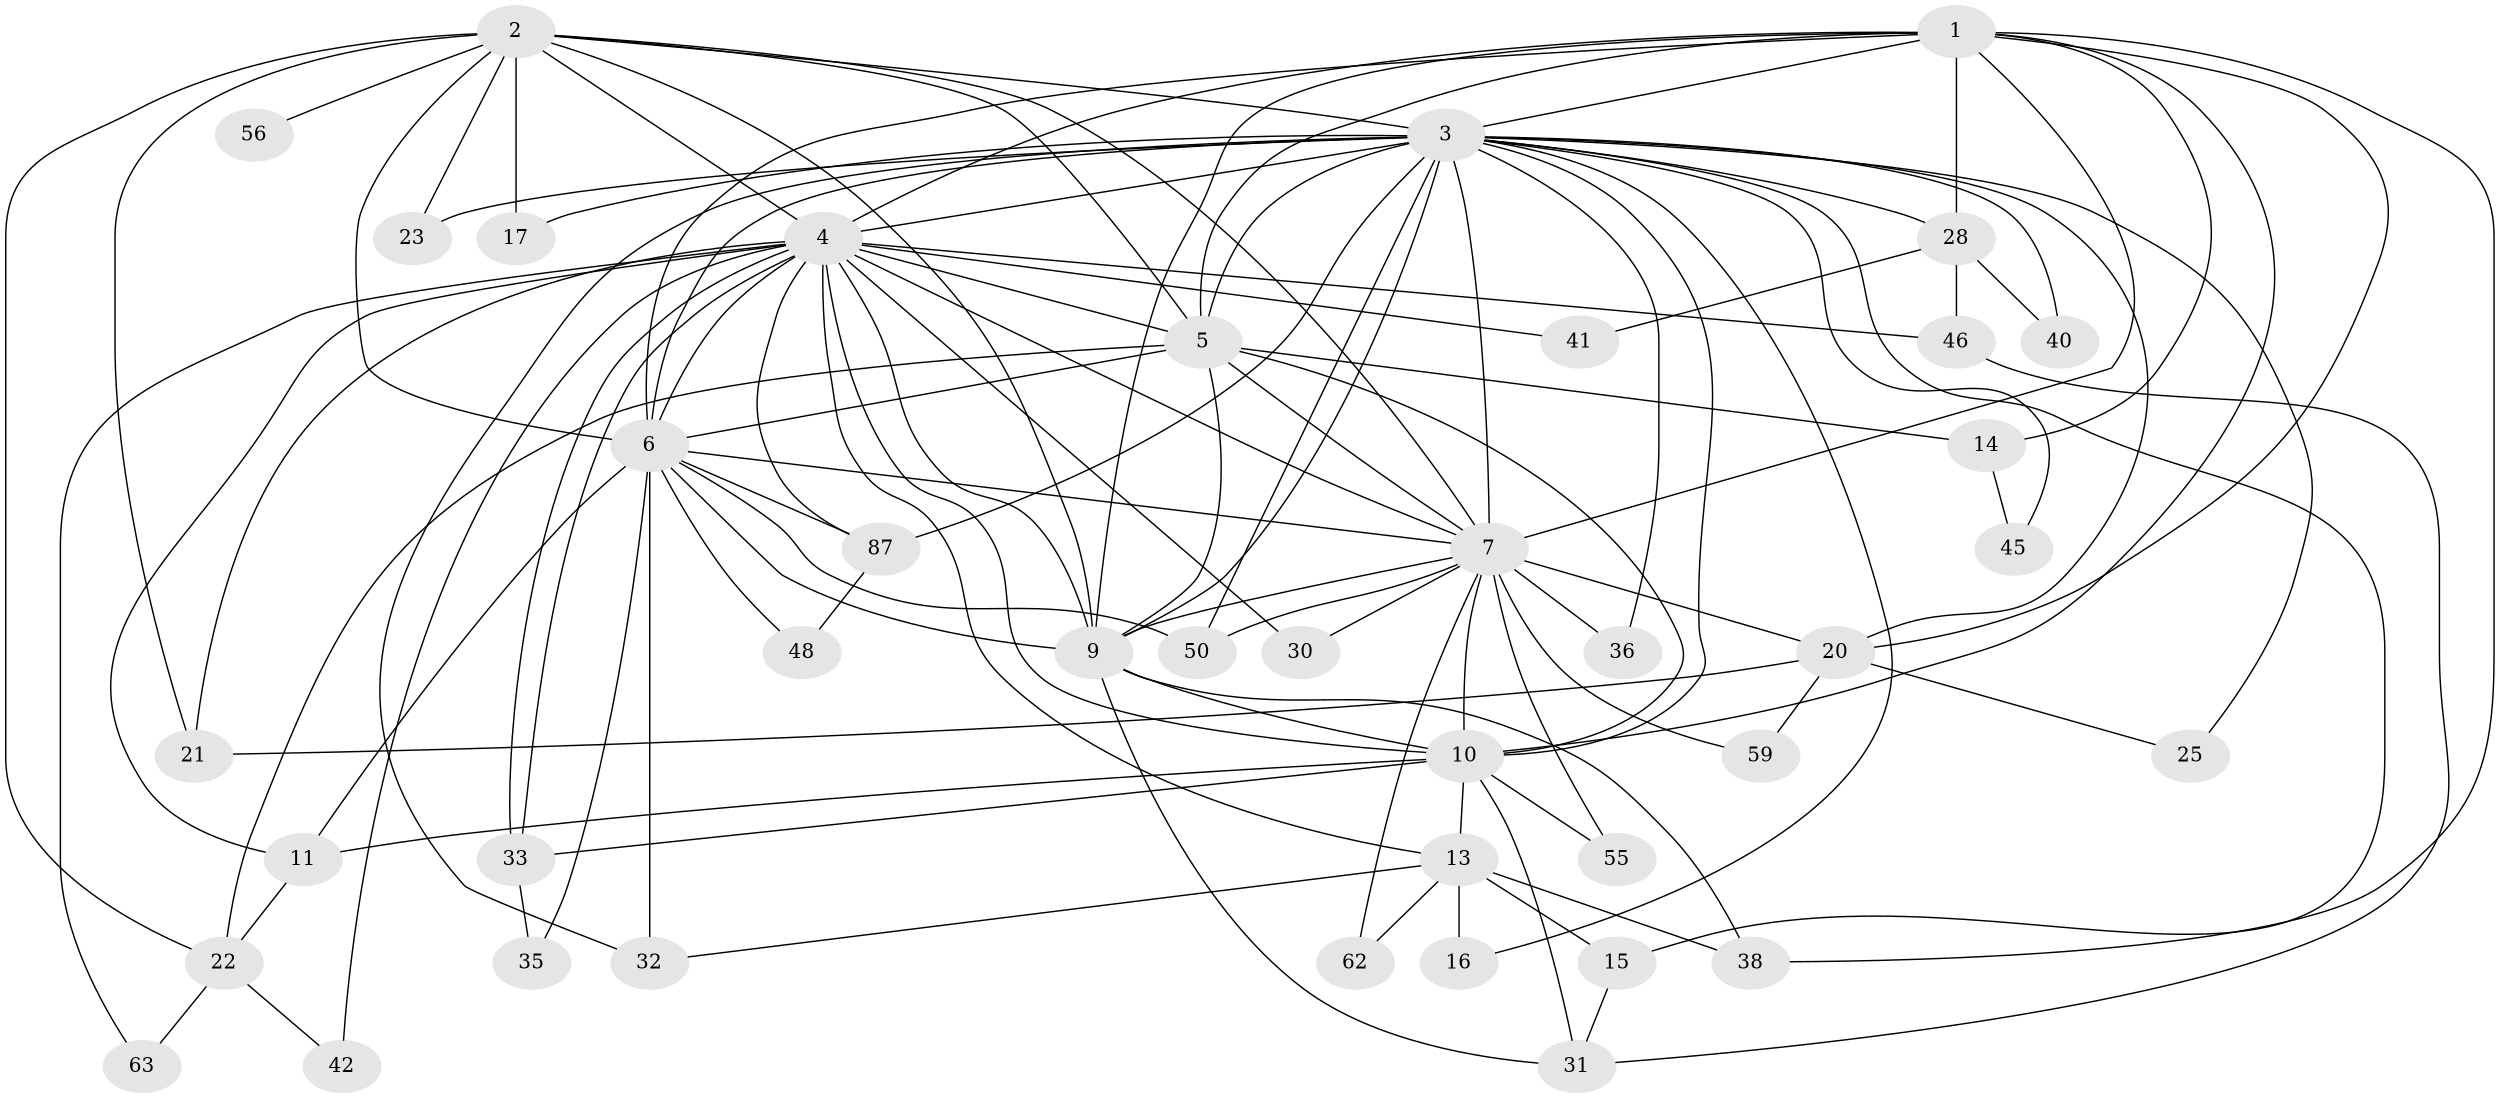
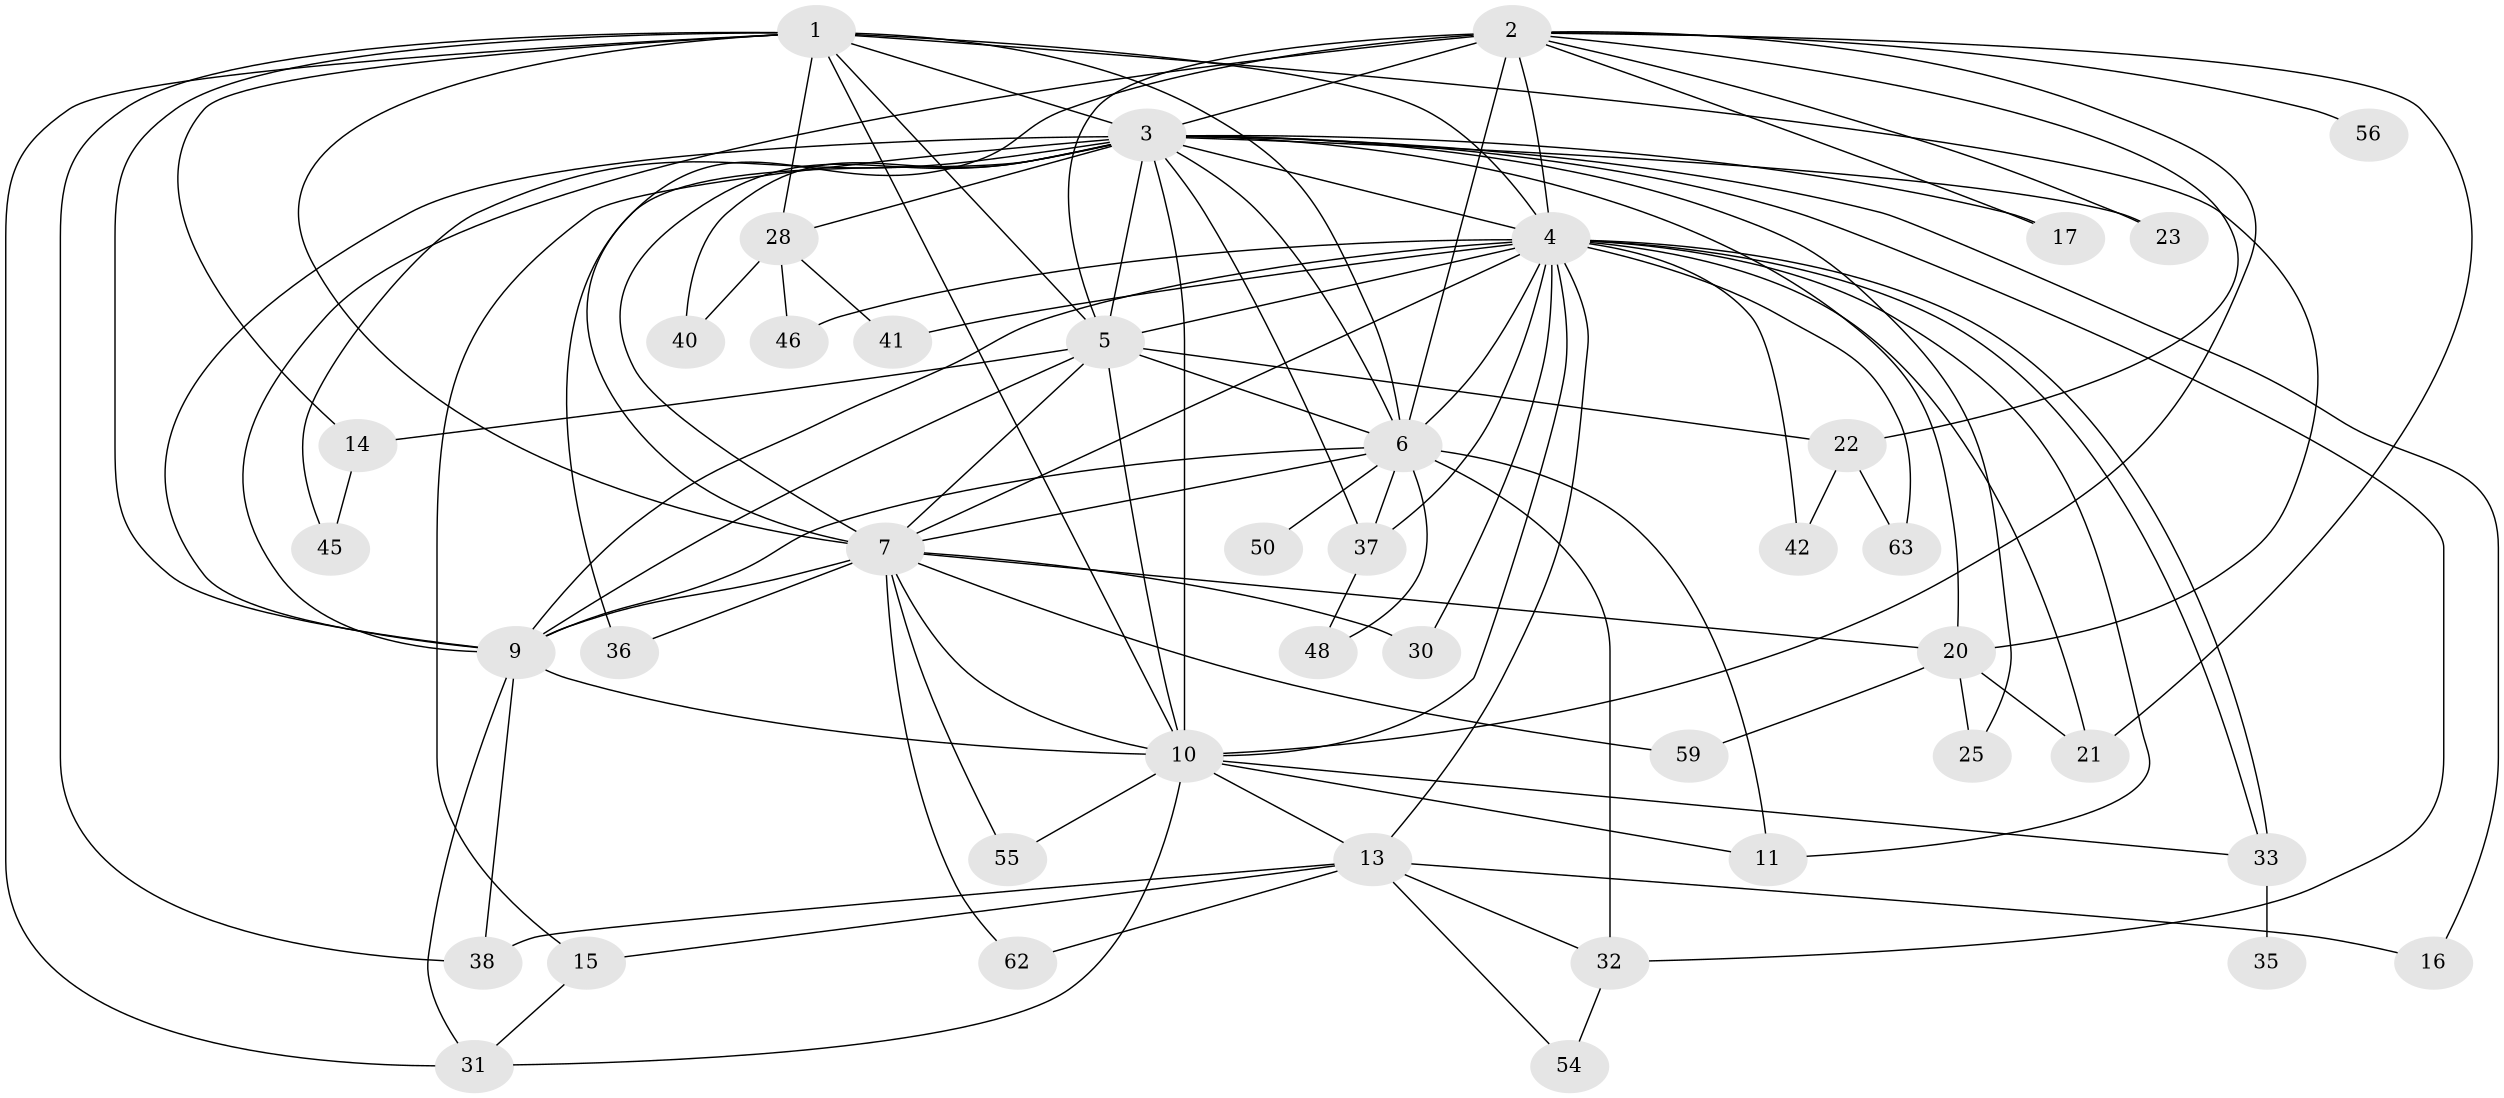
edge "3" -- "50": removed
edge "2" -- "10": added
node "87": label "87" -> "37"
edge "7" -- "50": removed
edge "6" -- "35": removed
edge "46" -- "31": now "1" -- "31"
edge "11" -- "22": removed
node "54": added
